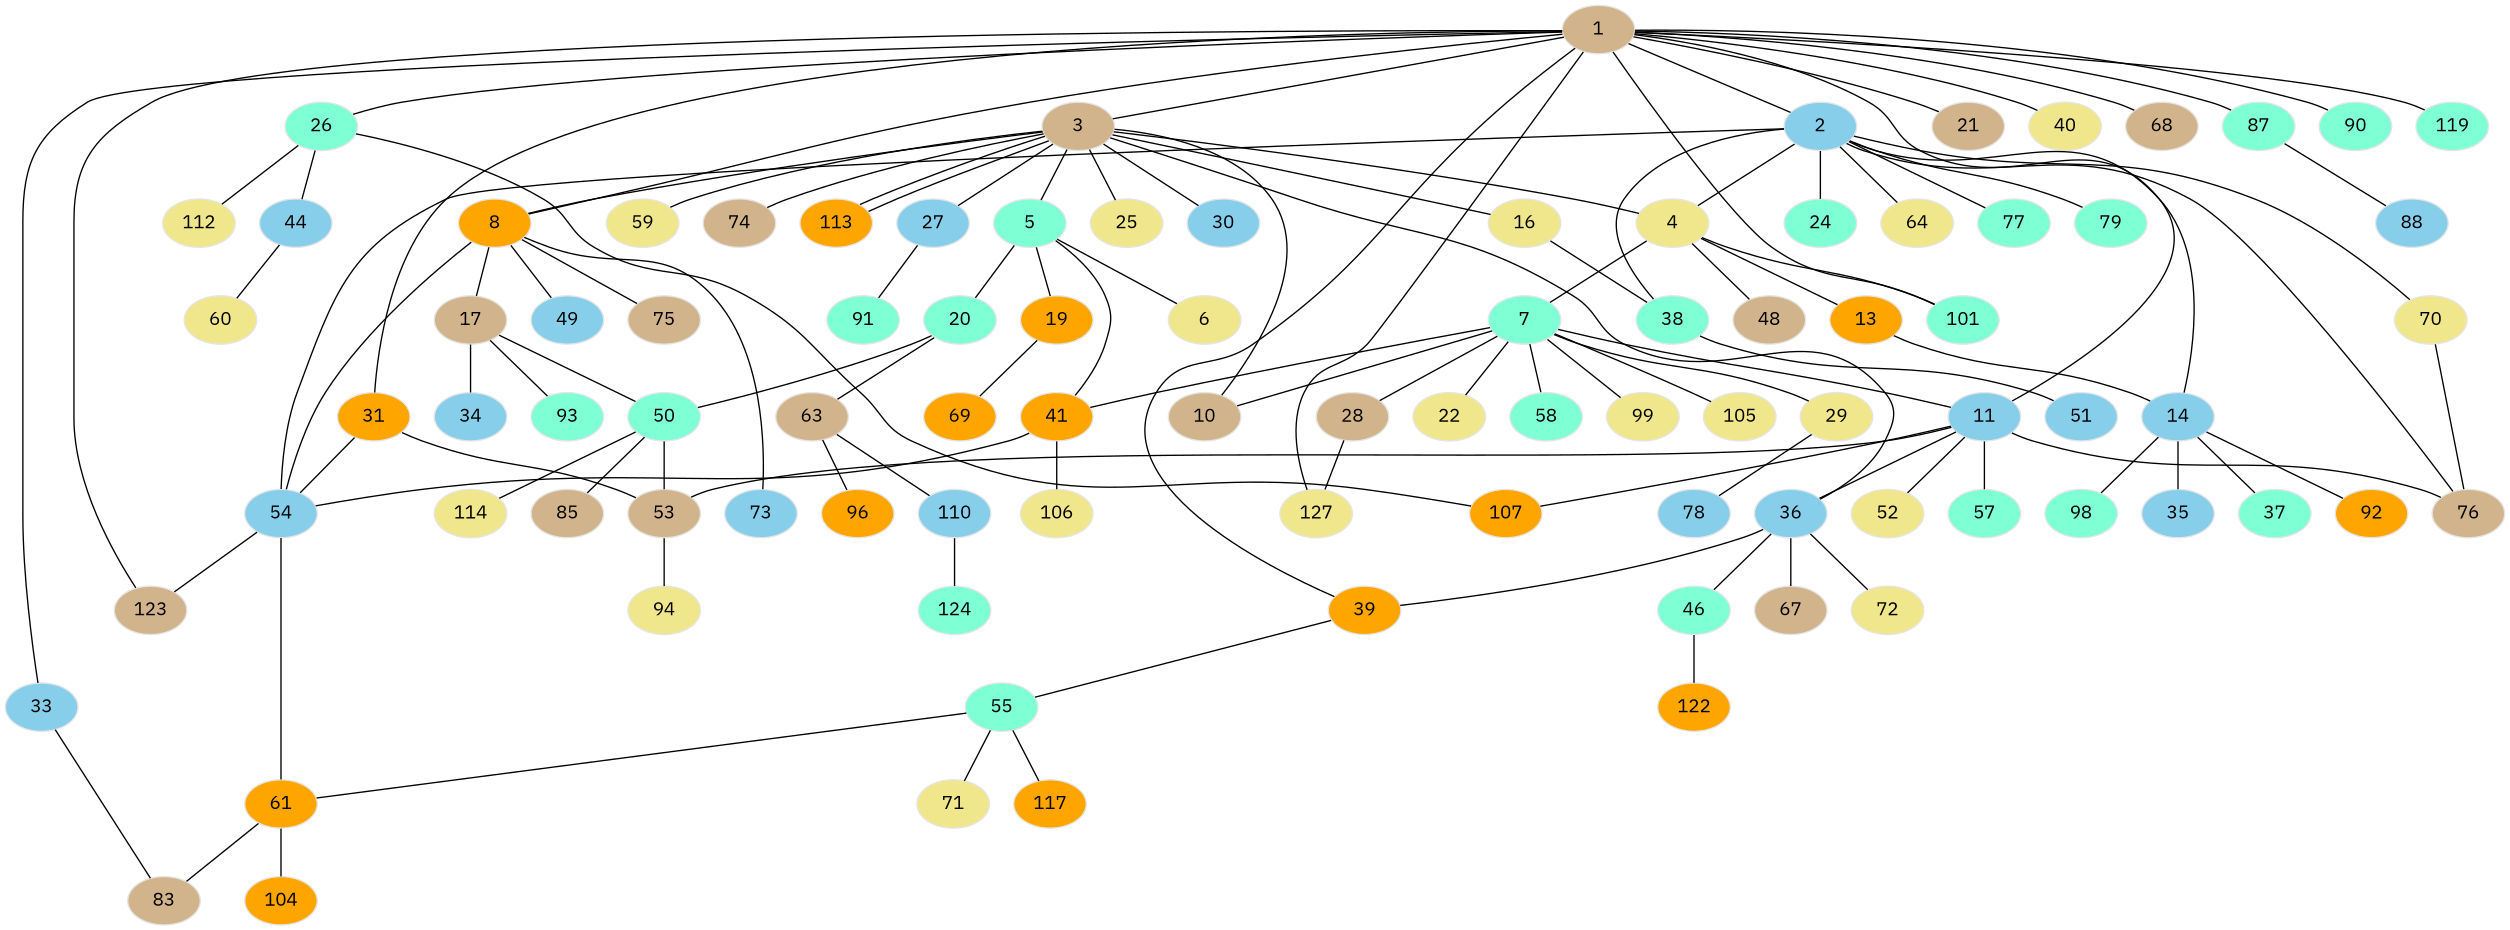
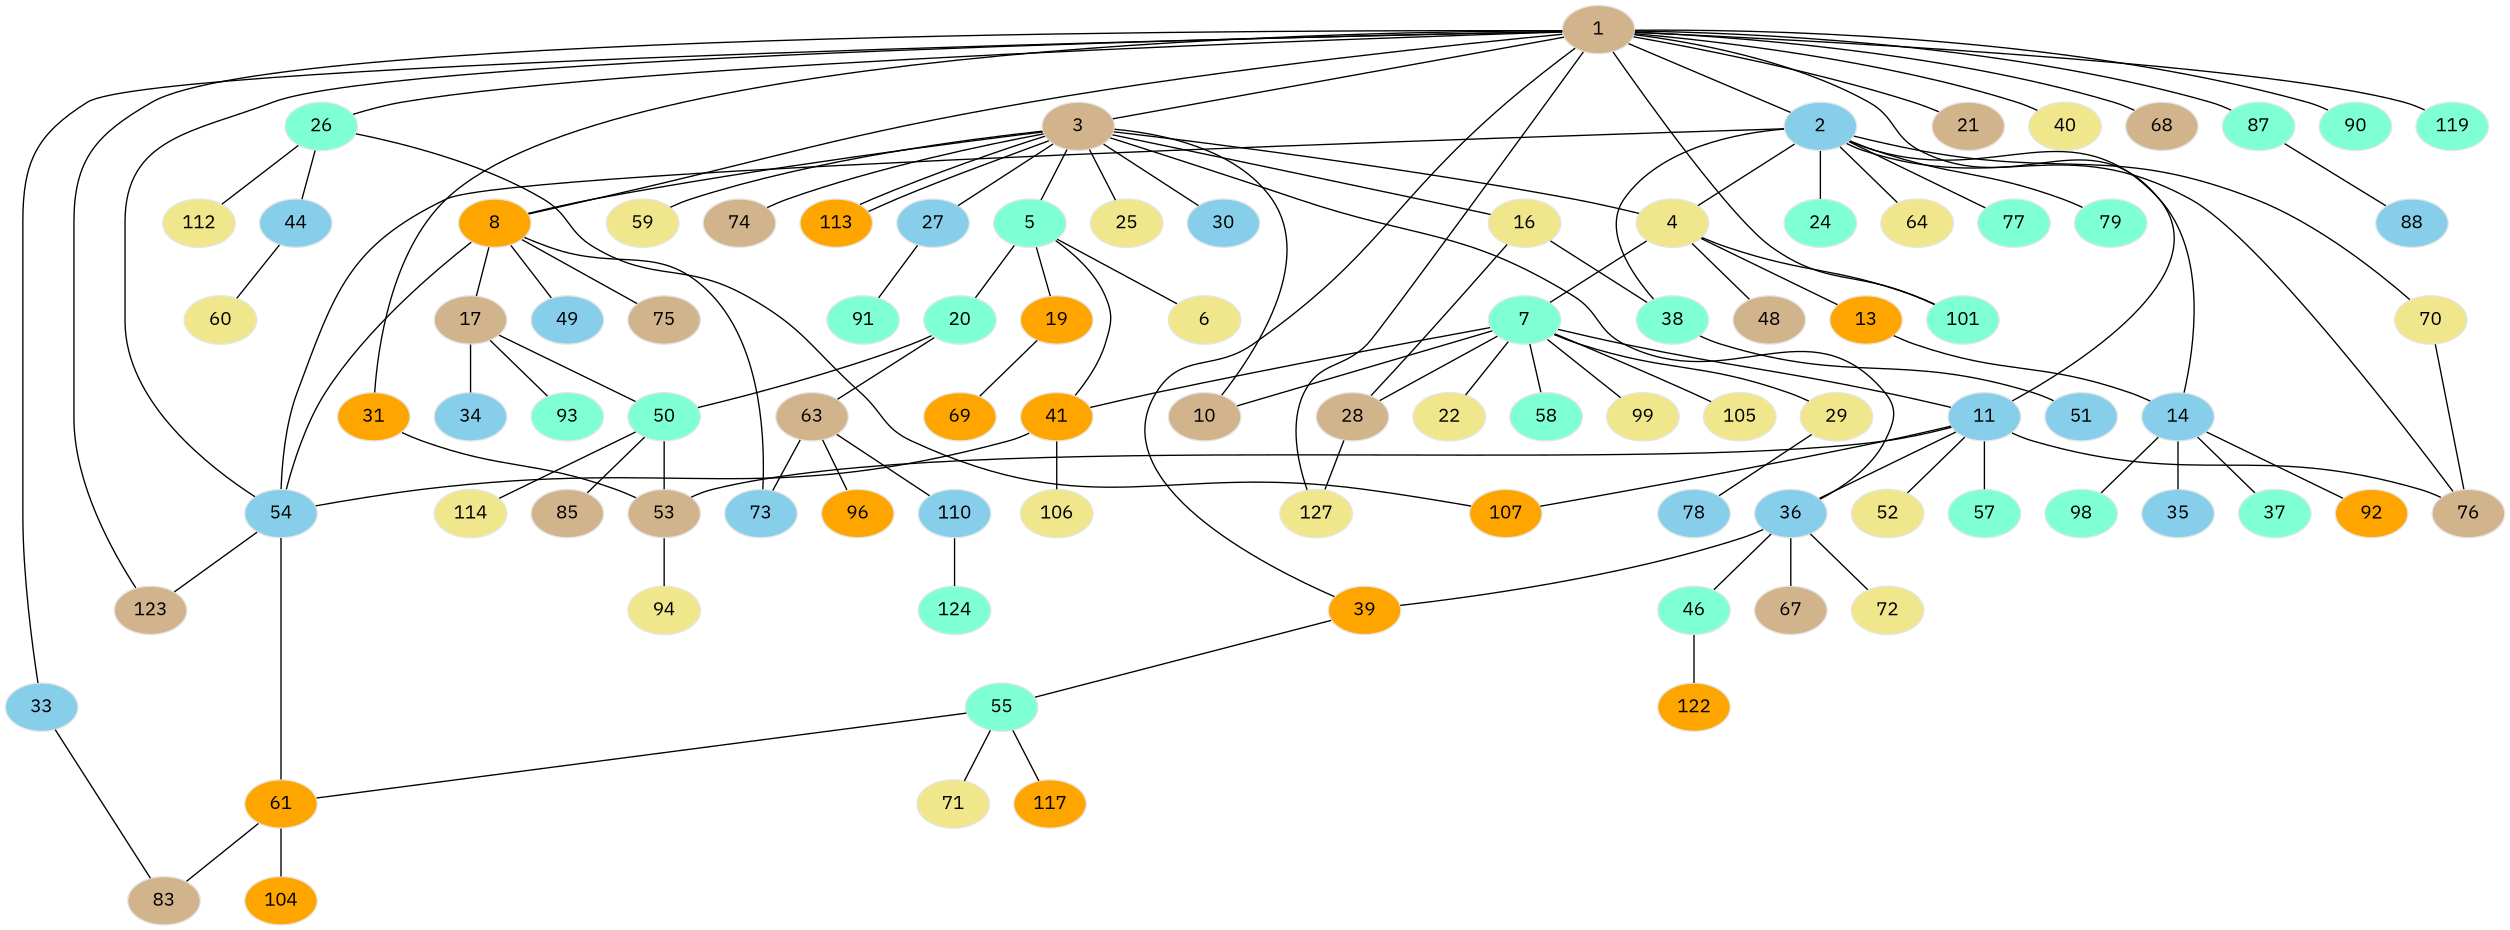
edge "16" -- "28": added
edge "31" -- "54": now "1" -- "54"
edge "63" -- "73": added
